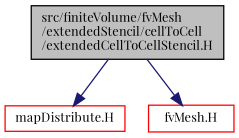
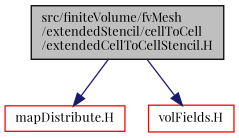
node "fvMesh.H": label "fvMesh.H" -> "volFields.H"
